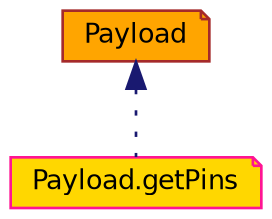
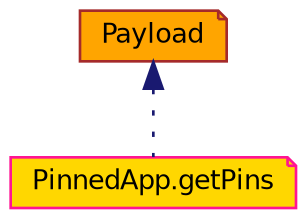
node "Payload.getPins": label "Payload.getPins" -> "PinnedApp.getPins"
